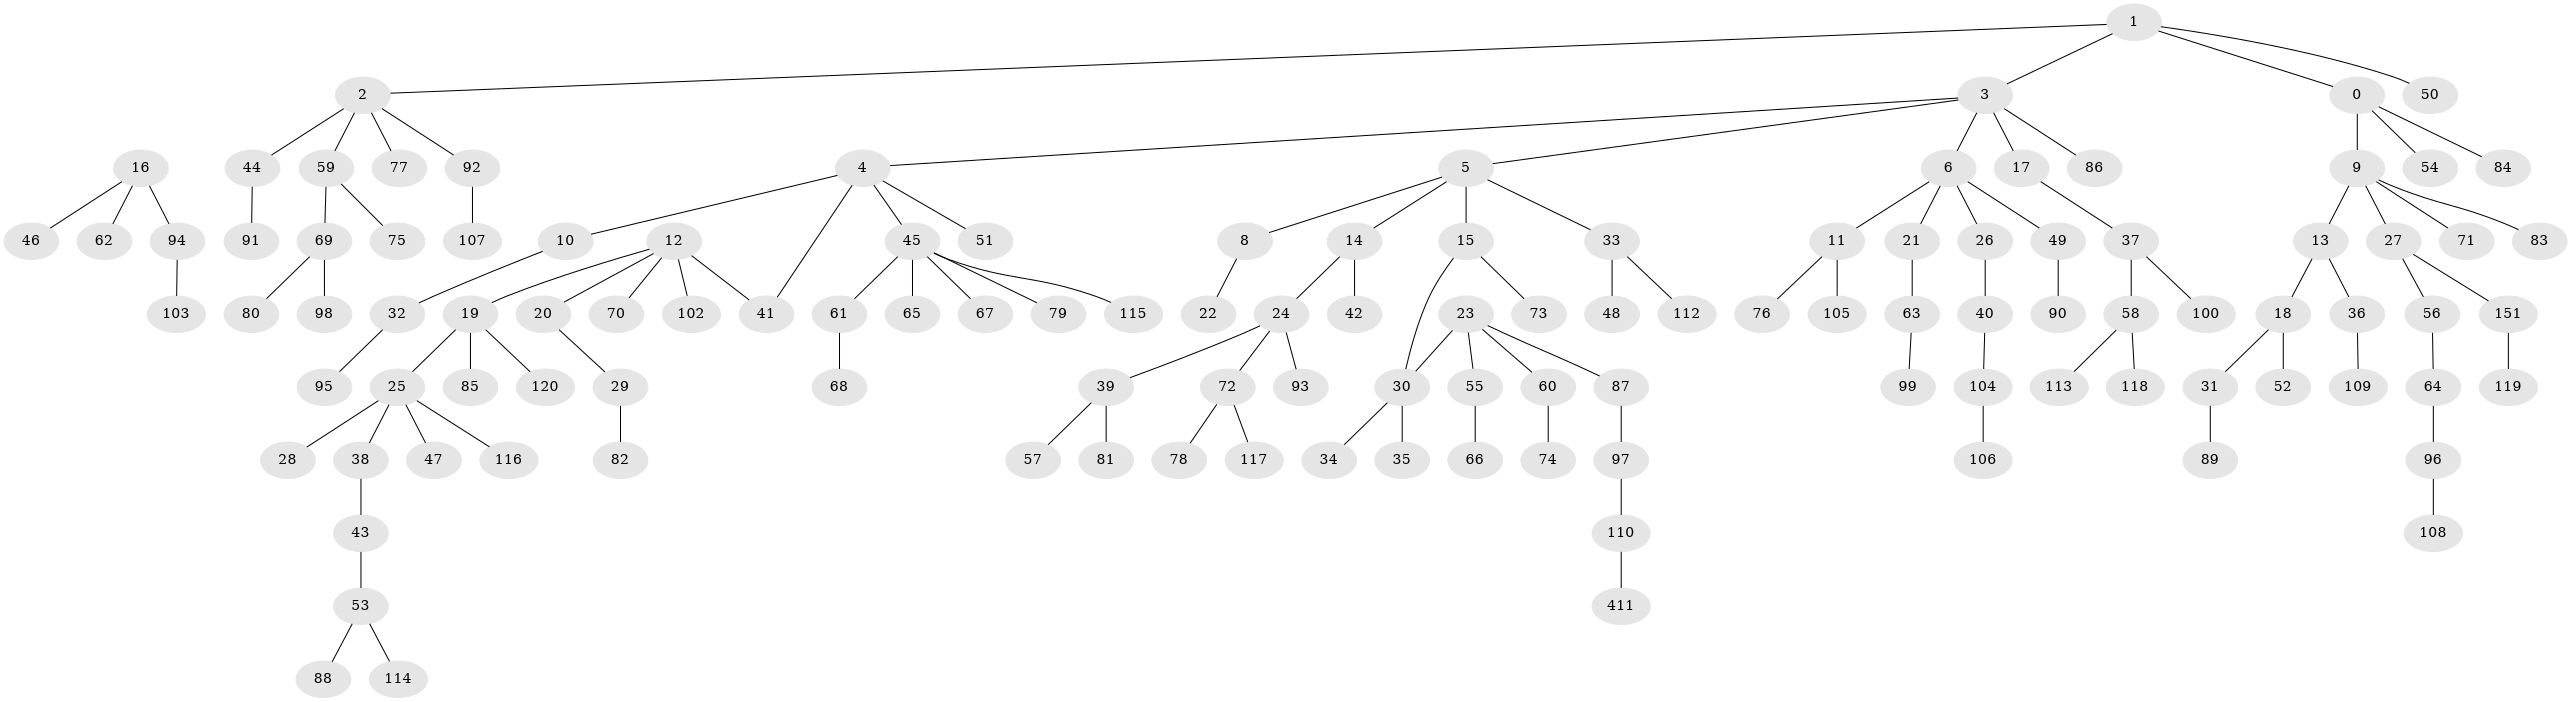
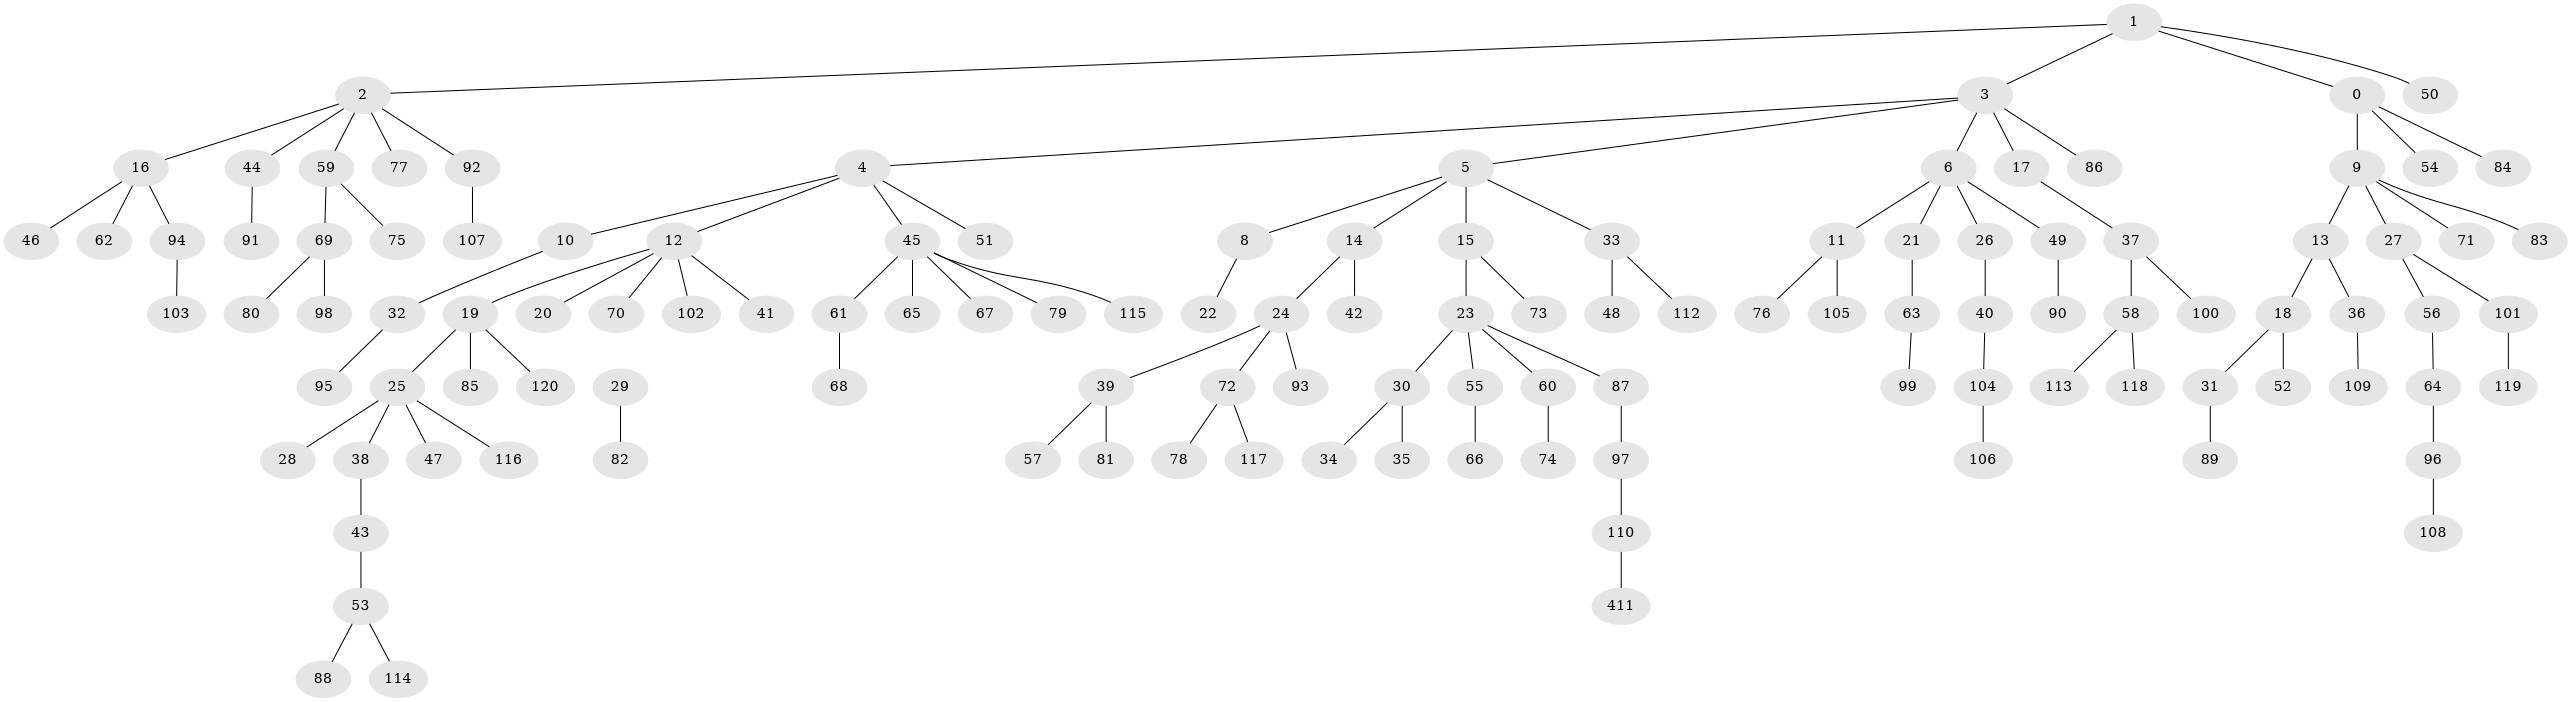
edge "2" -- "16": added
edge "4" -- "41": now "4" -- "12"
edge "15" -- "30": now "15" -- "23"
node "151": label "151" -> "101"
edge "20" -- "29": removed
